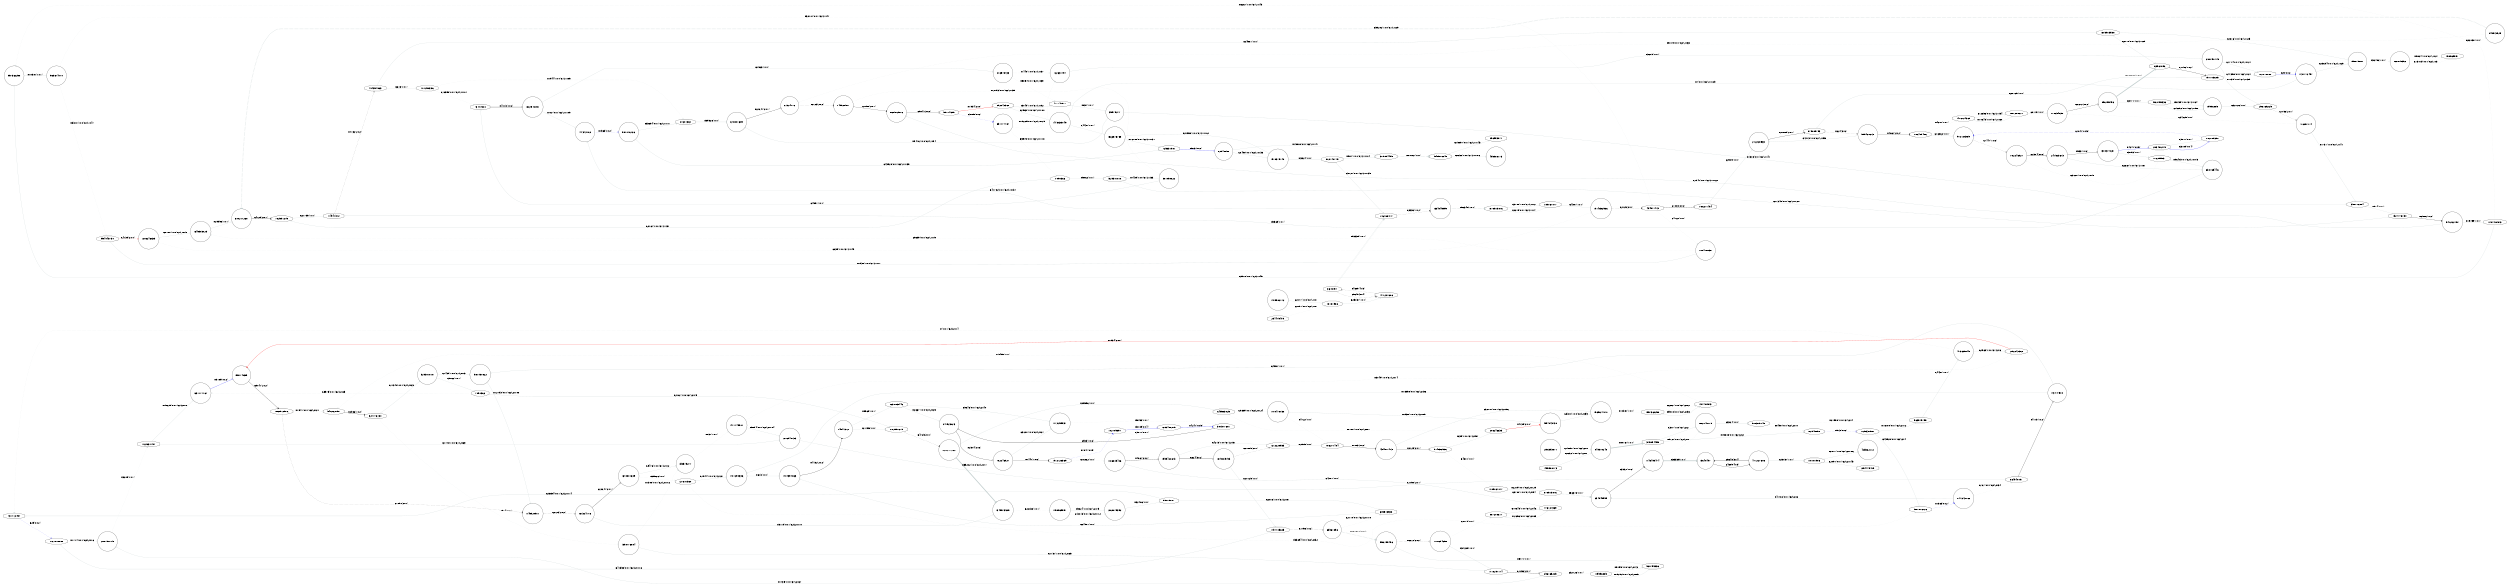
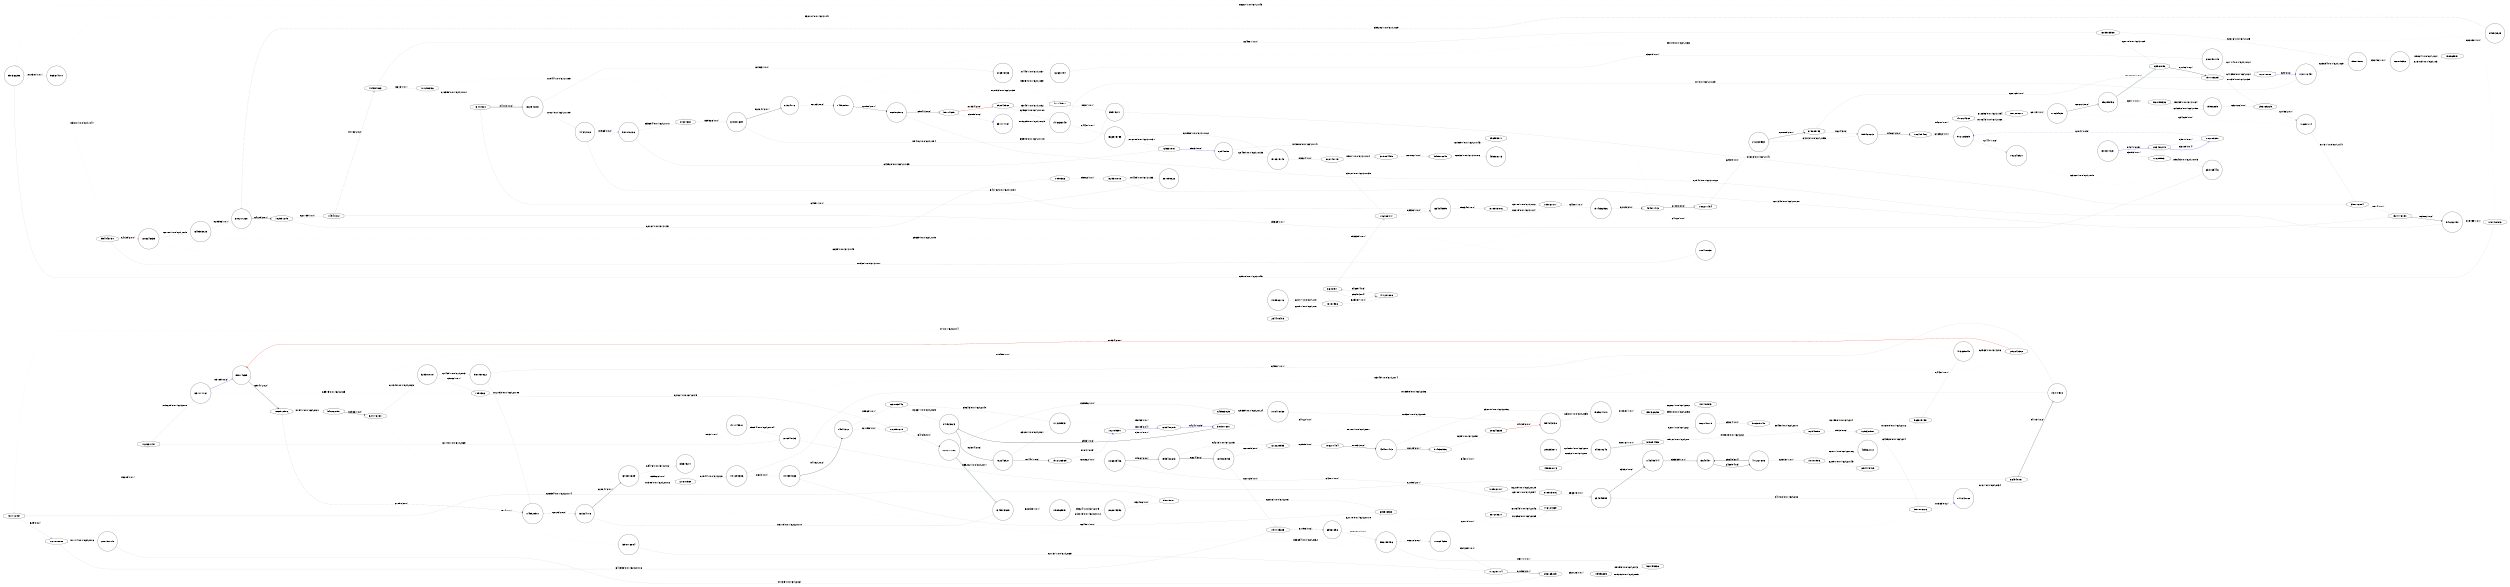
node "-241523673": removed
